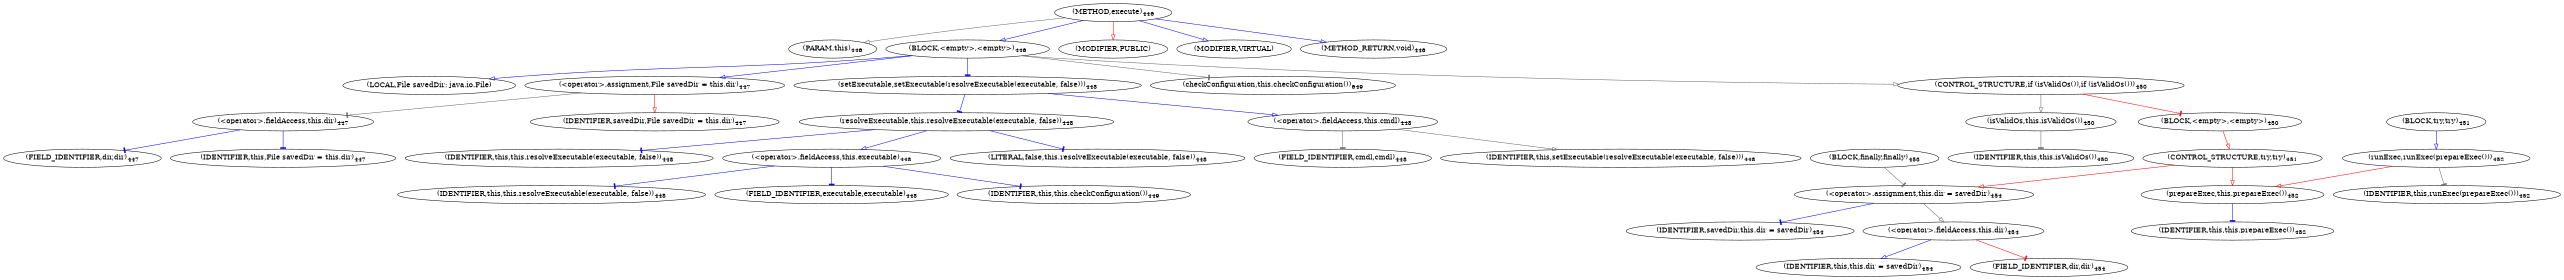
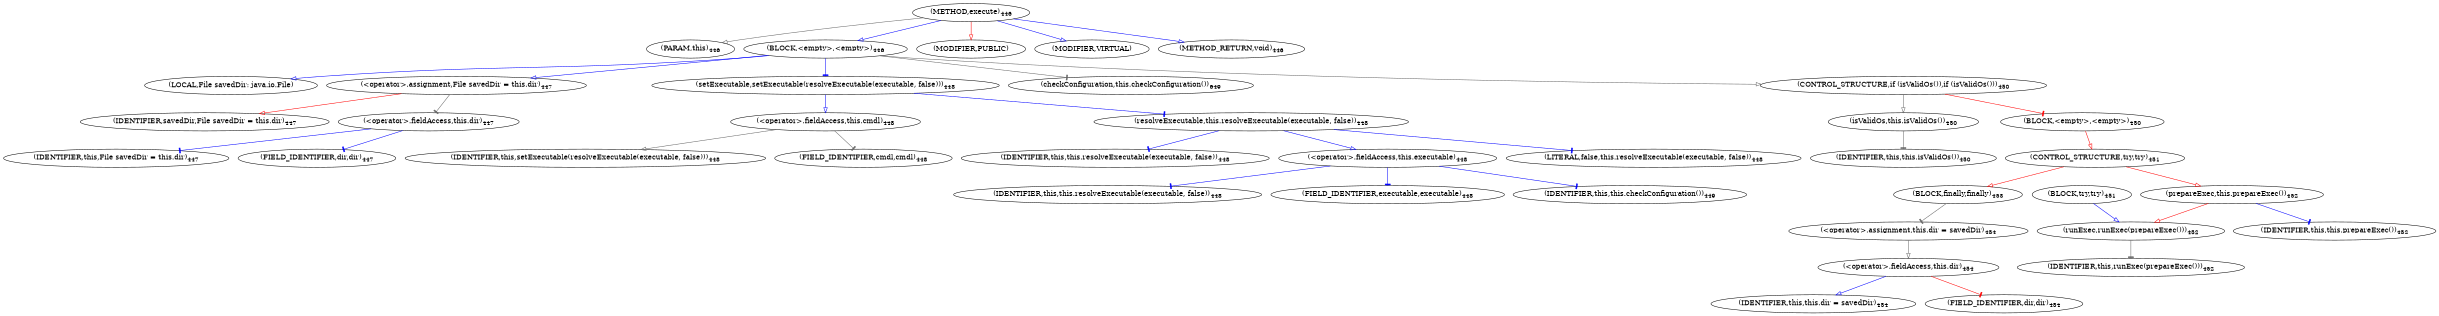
edge "(CONTROL_STRUCTURE,try,try)" -> "(<operator>.assignment,this.dir = savedDir)": now "(CONTROL_STRUCTURE,try,try)" -> "(BLOCK,finally,finally)"
edge "(runExec,runExec(prepareExec()))" -> "(prepareExec,this.prepareExec())": reversed
node "(IDENTIFIER,savedDir,this.dir = savedDir)": removed
